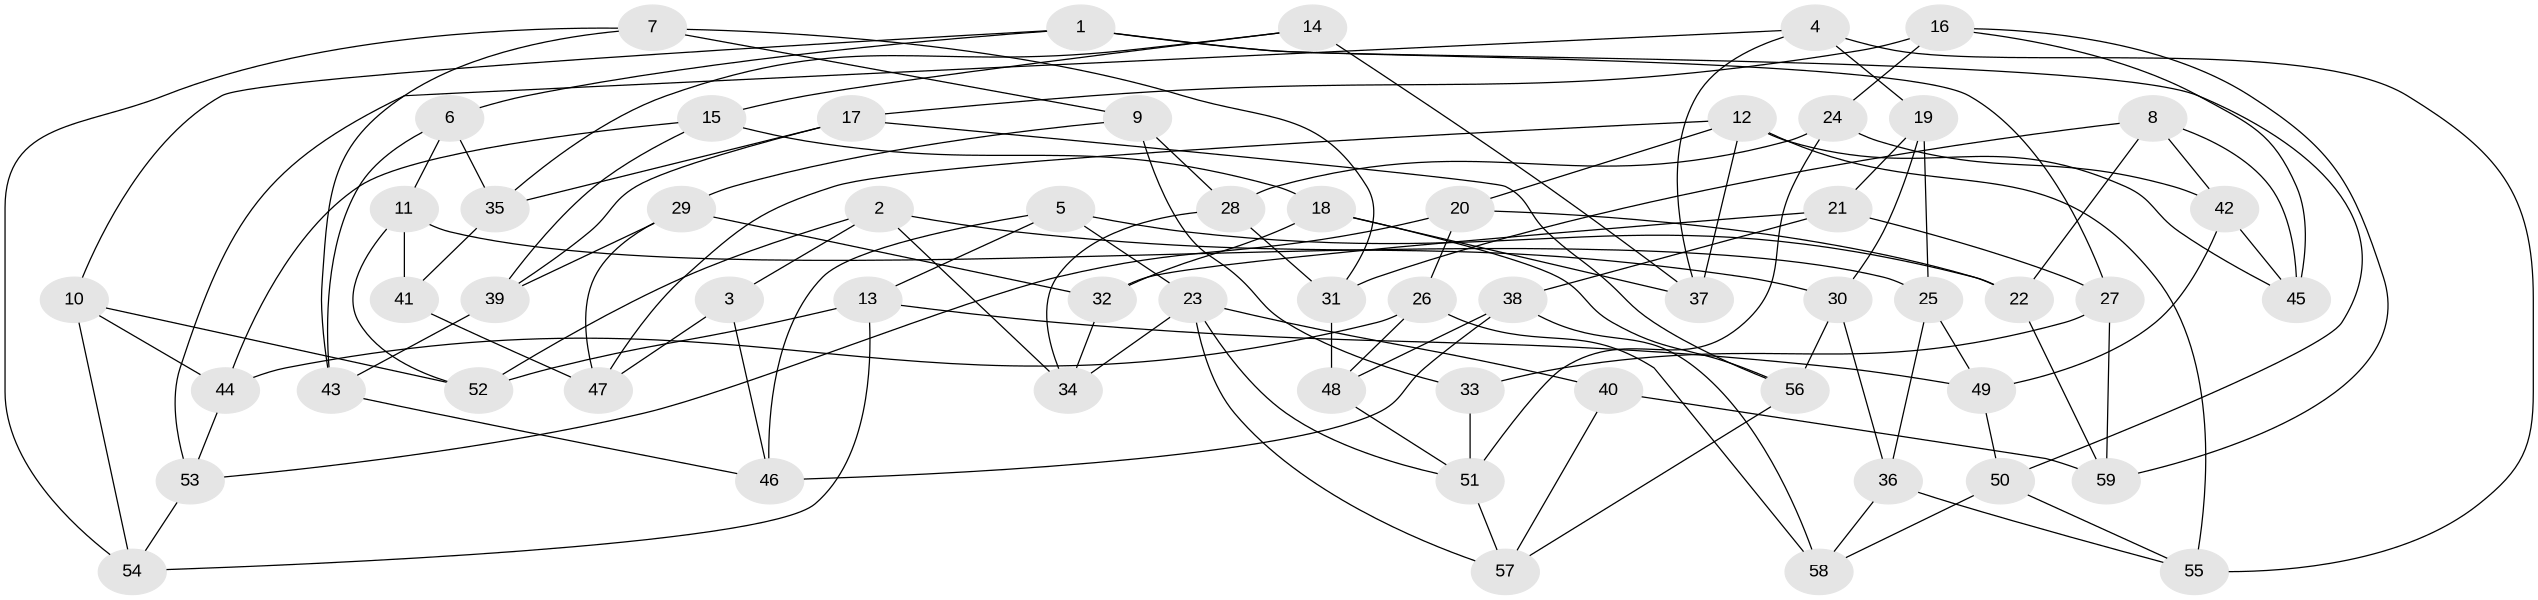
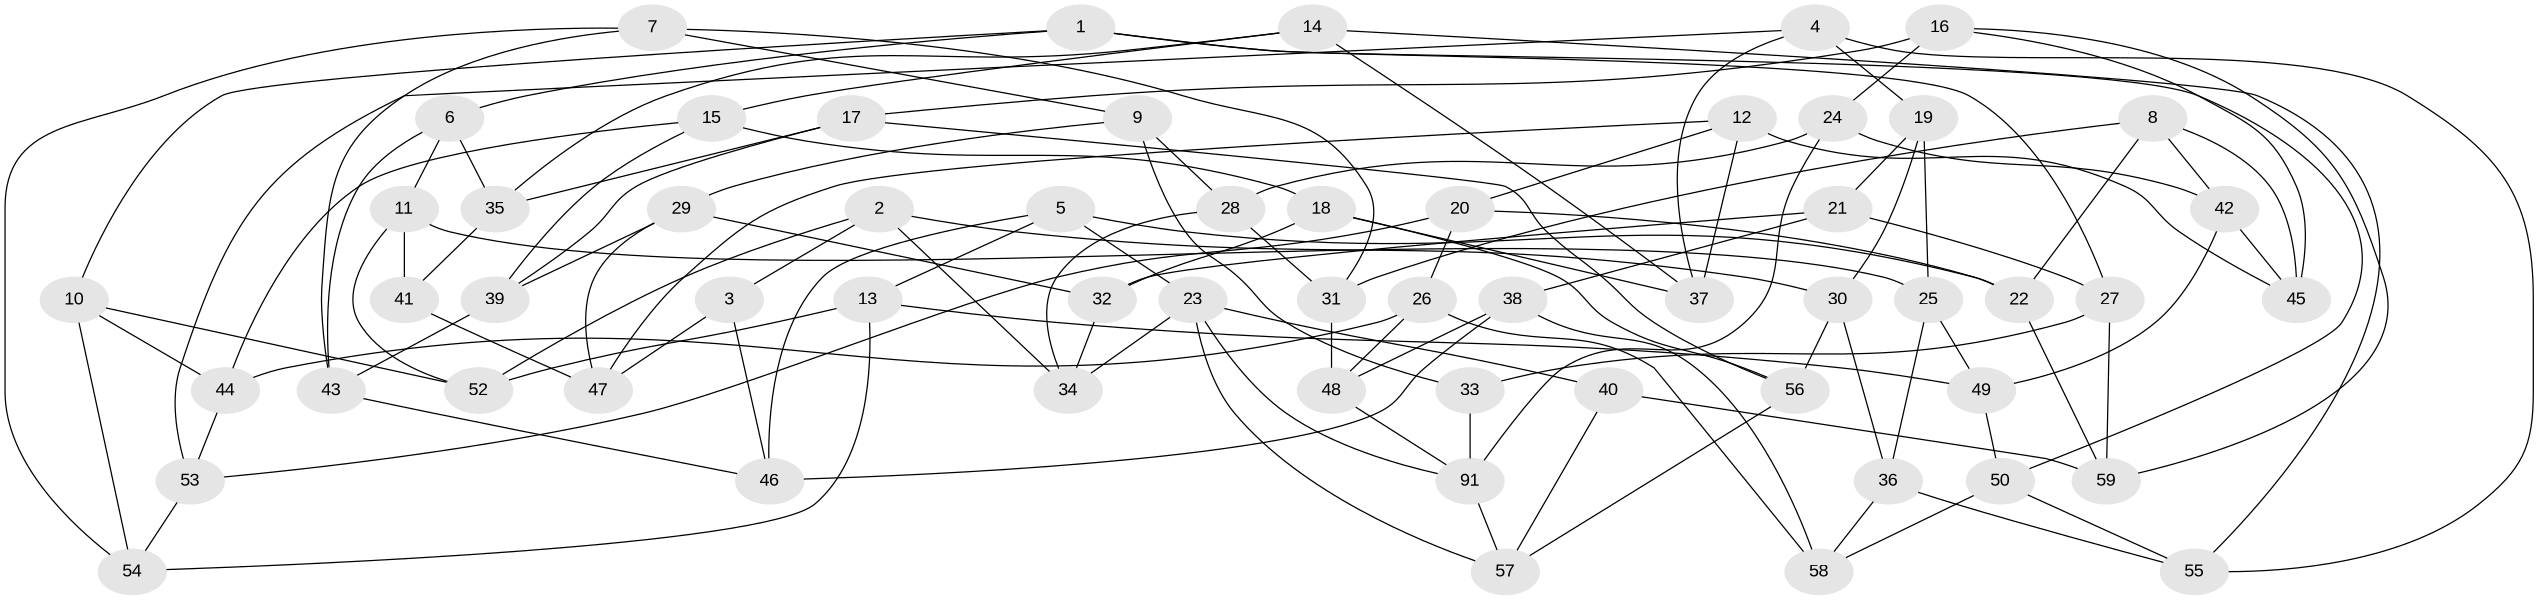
edge "12" -- "55": now "14" -- "55"
node "51": label "51" -> "91"
